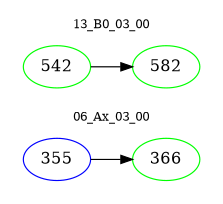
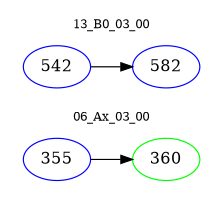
node "542": color green -> blue
node "582": color green -> blue
node "366": label "366" -> "360"
